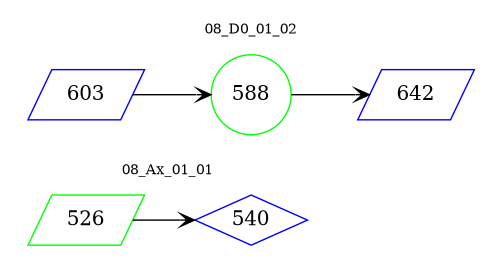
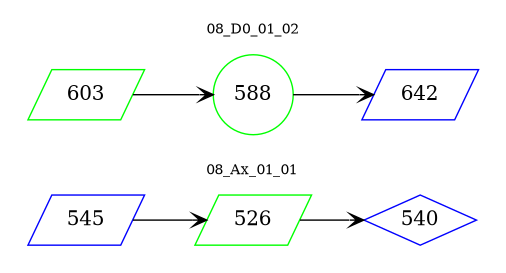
node "603": color blue -> green
node "545": added
